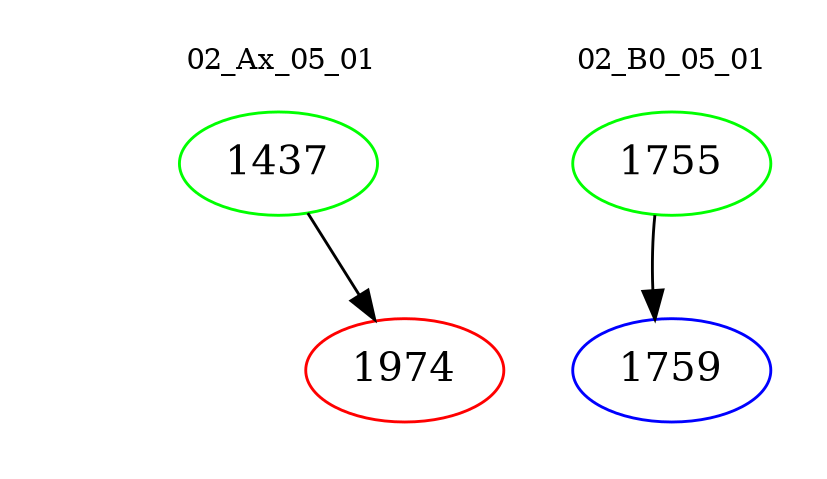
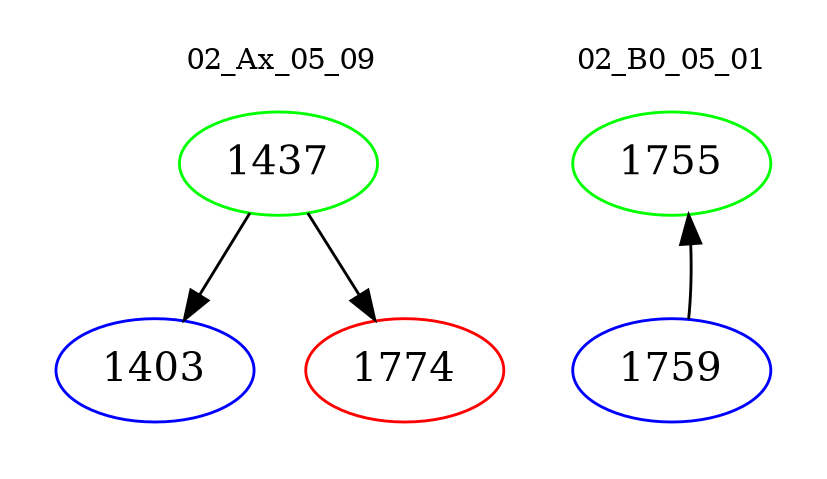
cluster "02_Ax_05_01": label "02_Ax_05_01" -> "02_Ax_05_09"
edge "1755" -> "1759": reversed
node "1403": added
node "1974": label "1974" -> "1774"
